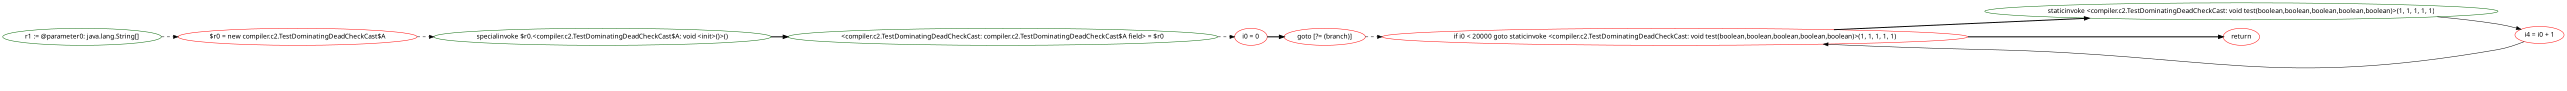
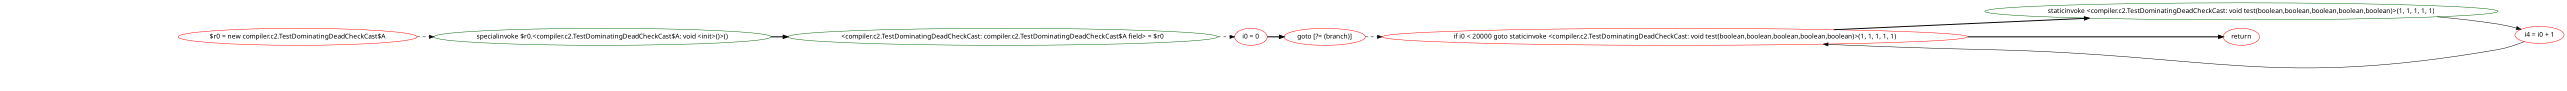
node "r1 := @parameter0: java.lang.String[]": removed
